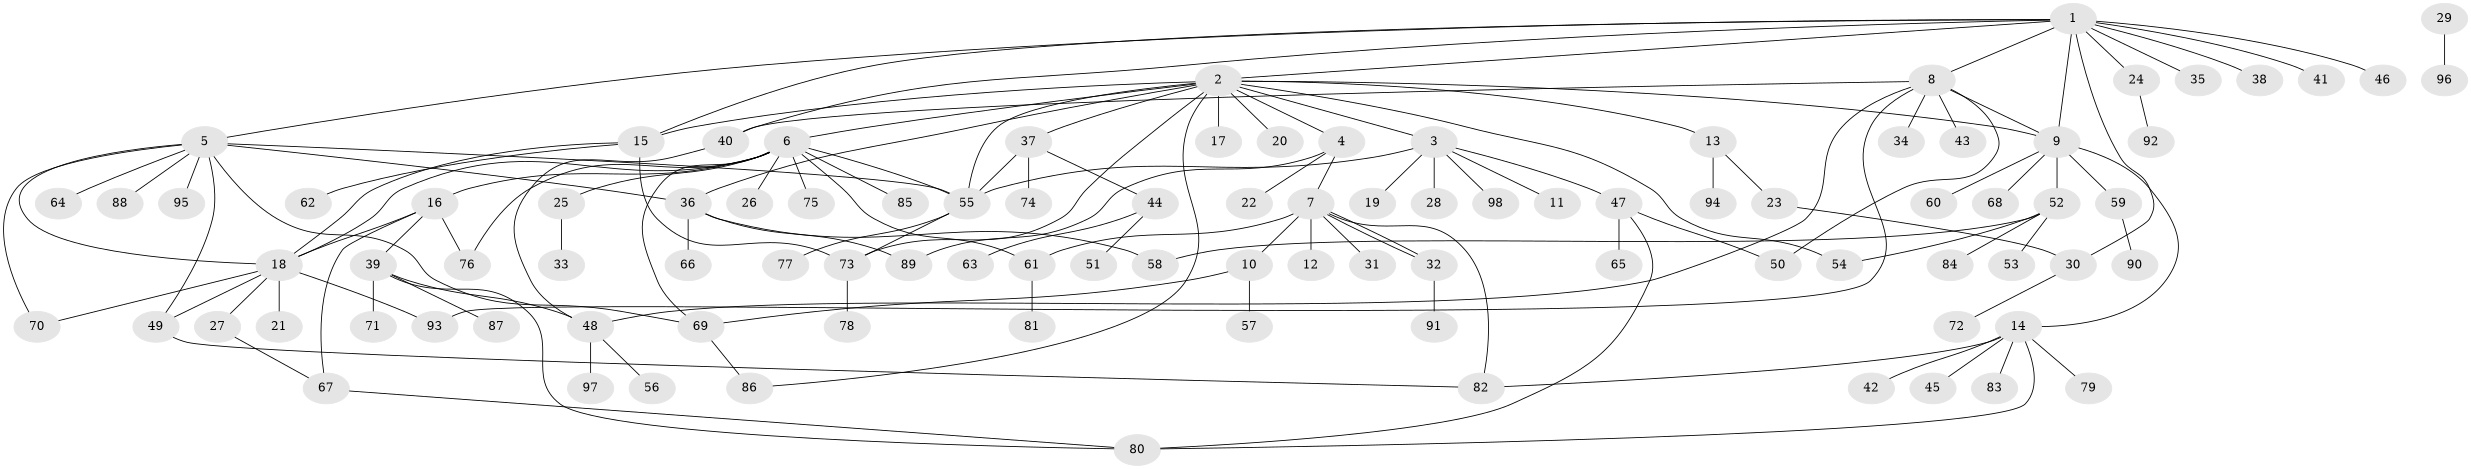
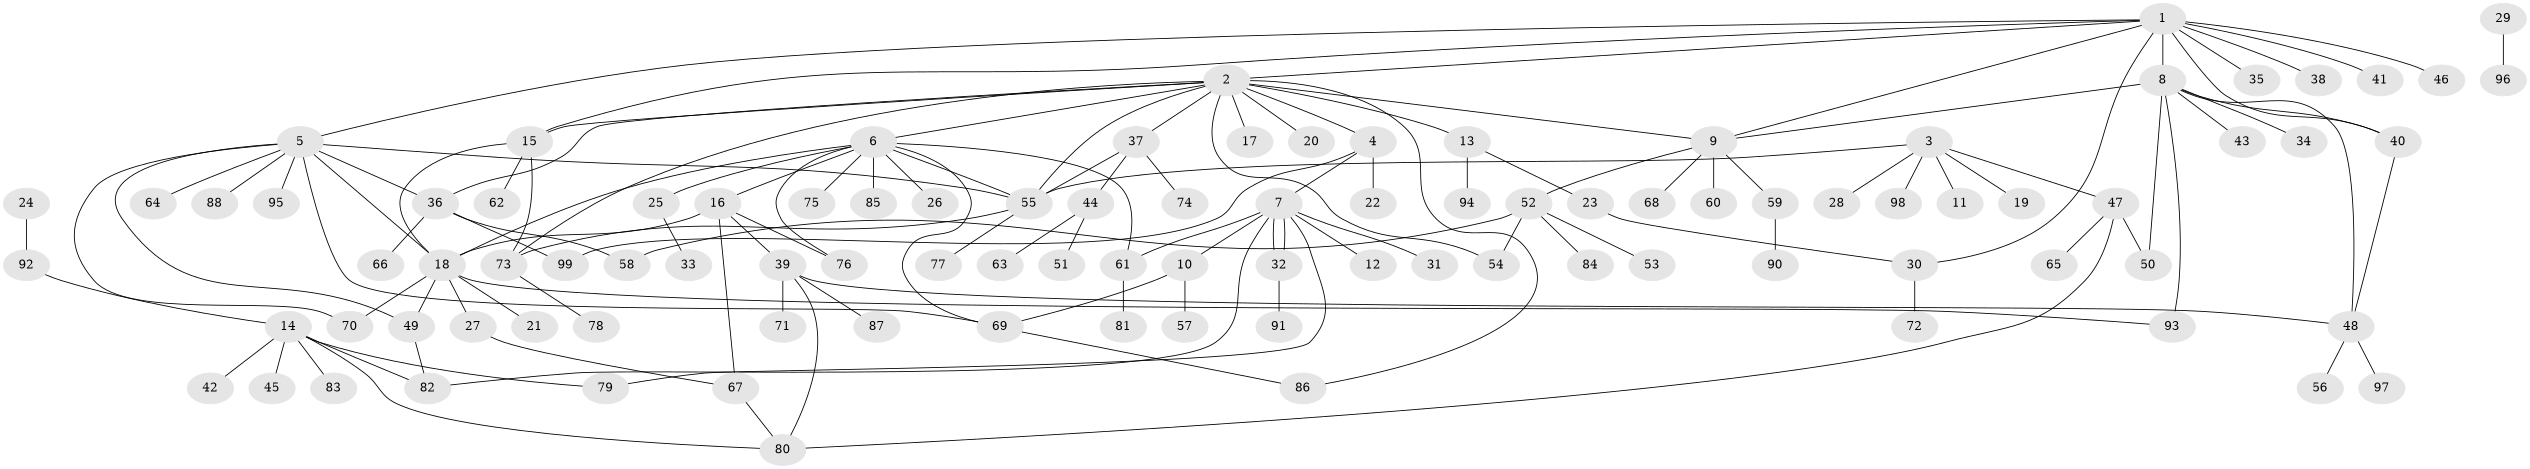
edge "1" -- "24": removed
edge "2" -- "3": removed
edge "9" -- "14": now "92" -- "14"
node "89": label "89" -> "99"
edge "7" -- "79": added
